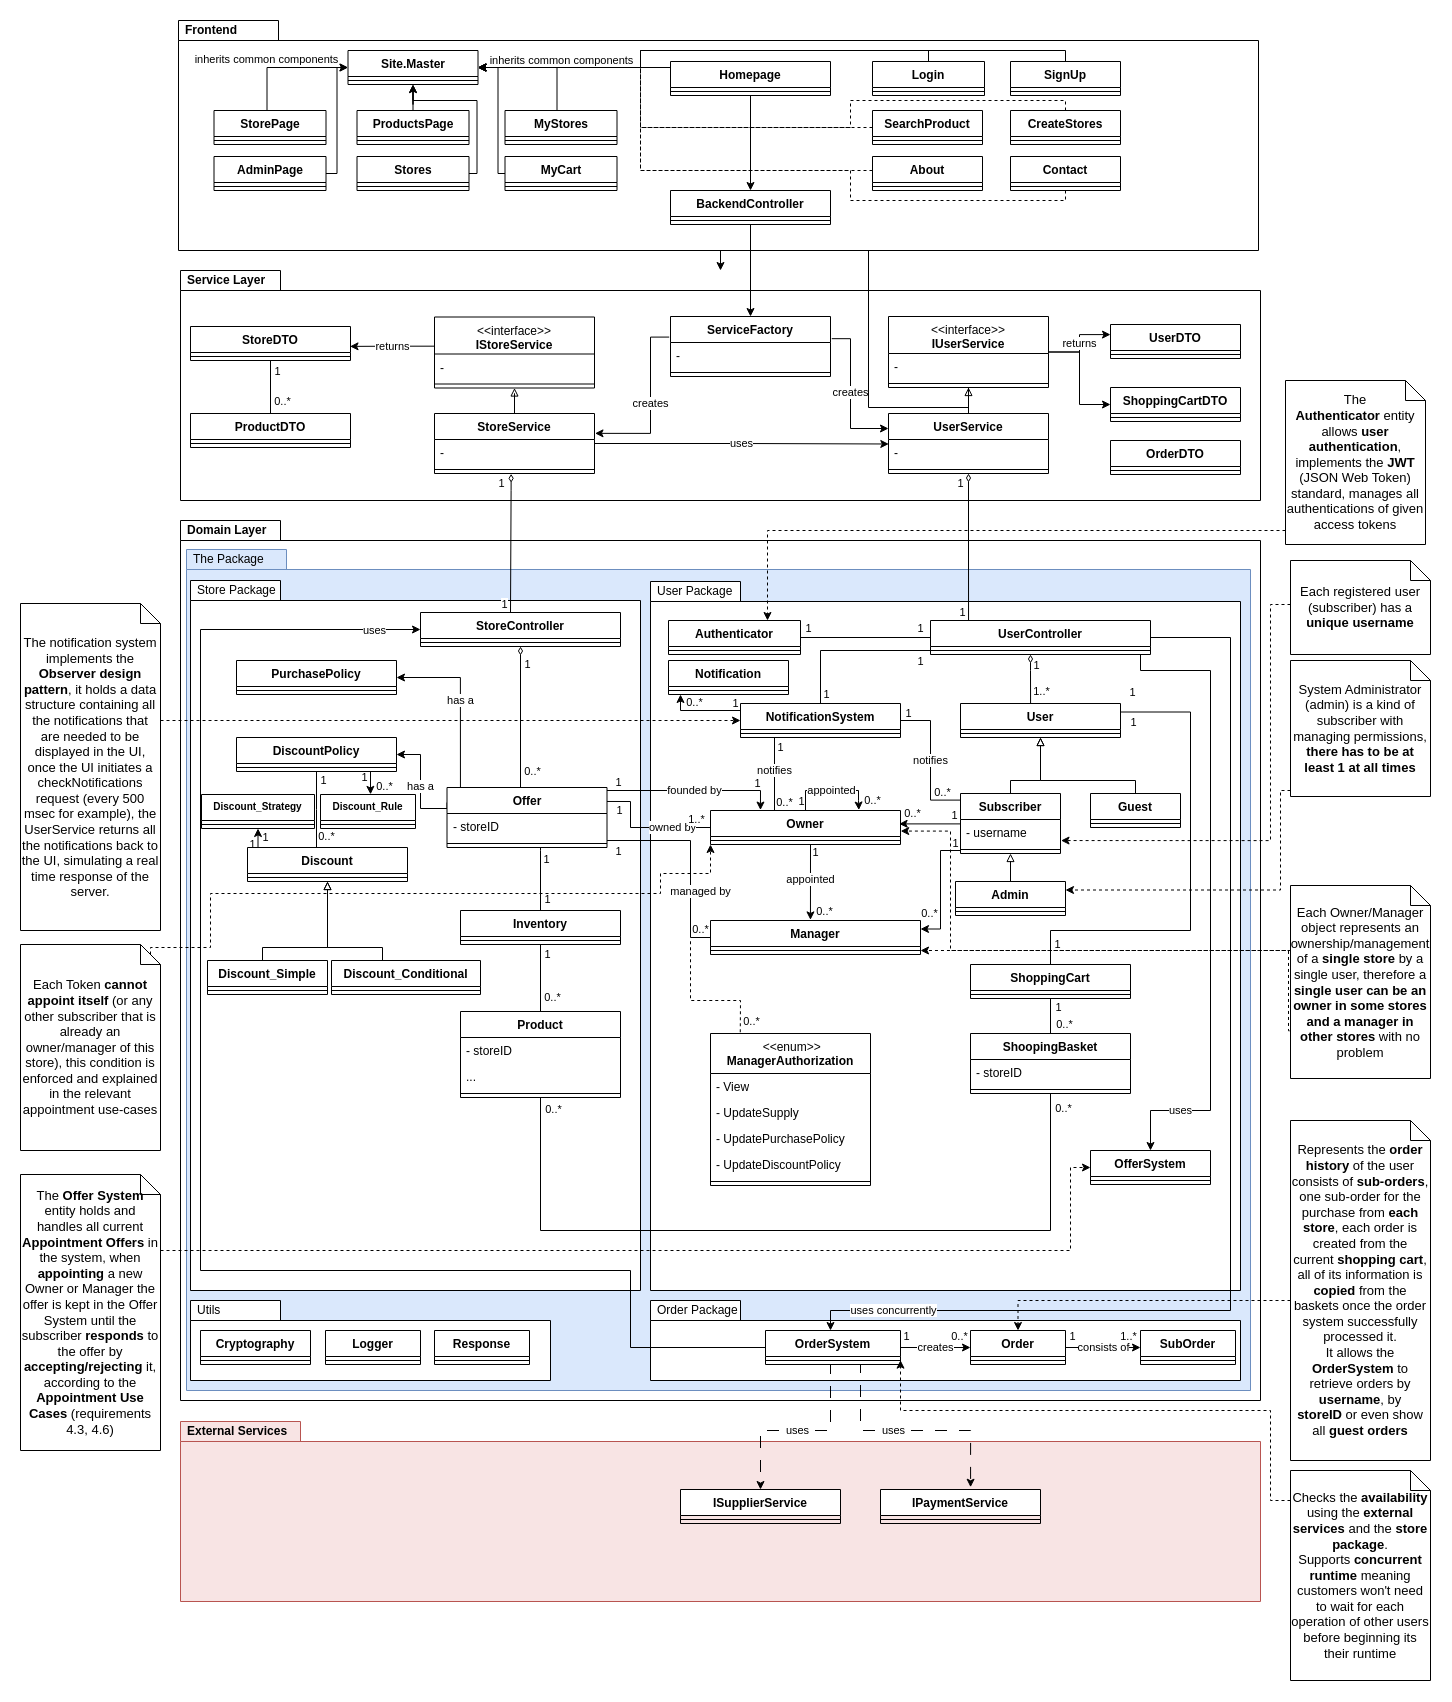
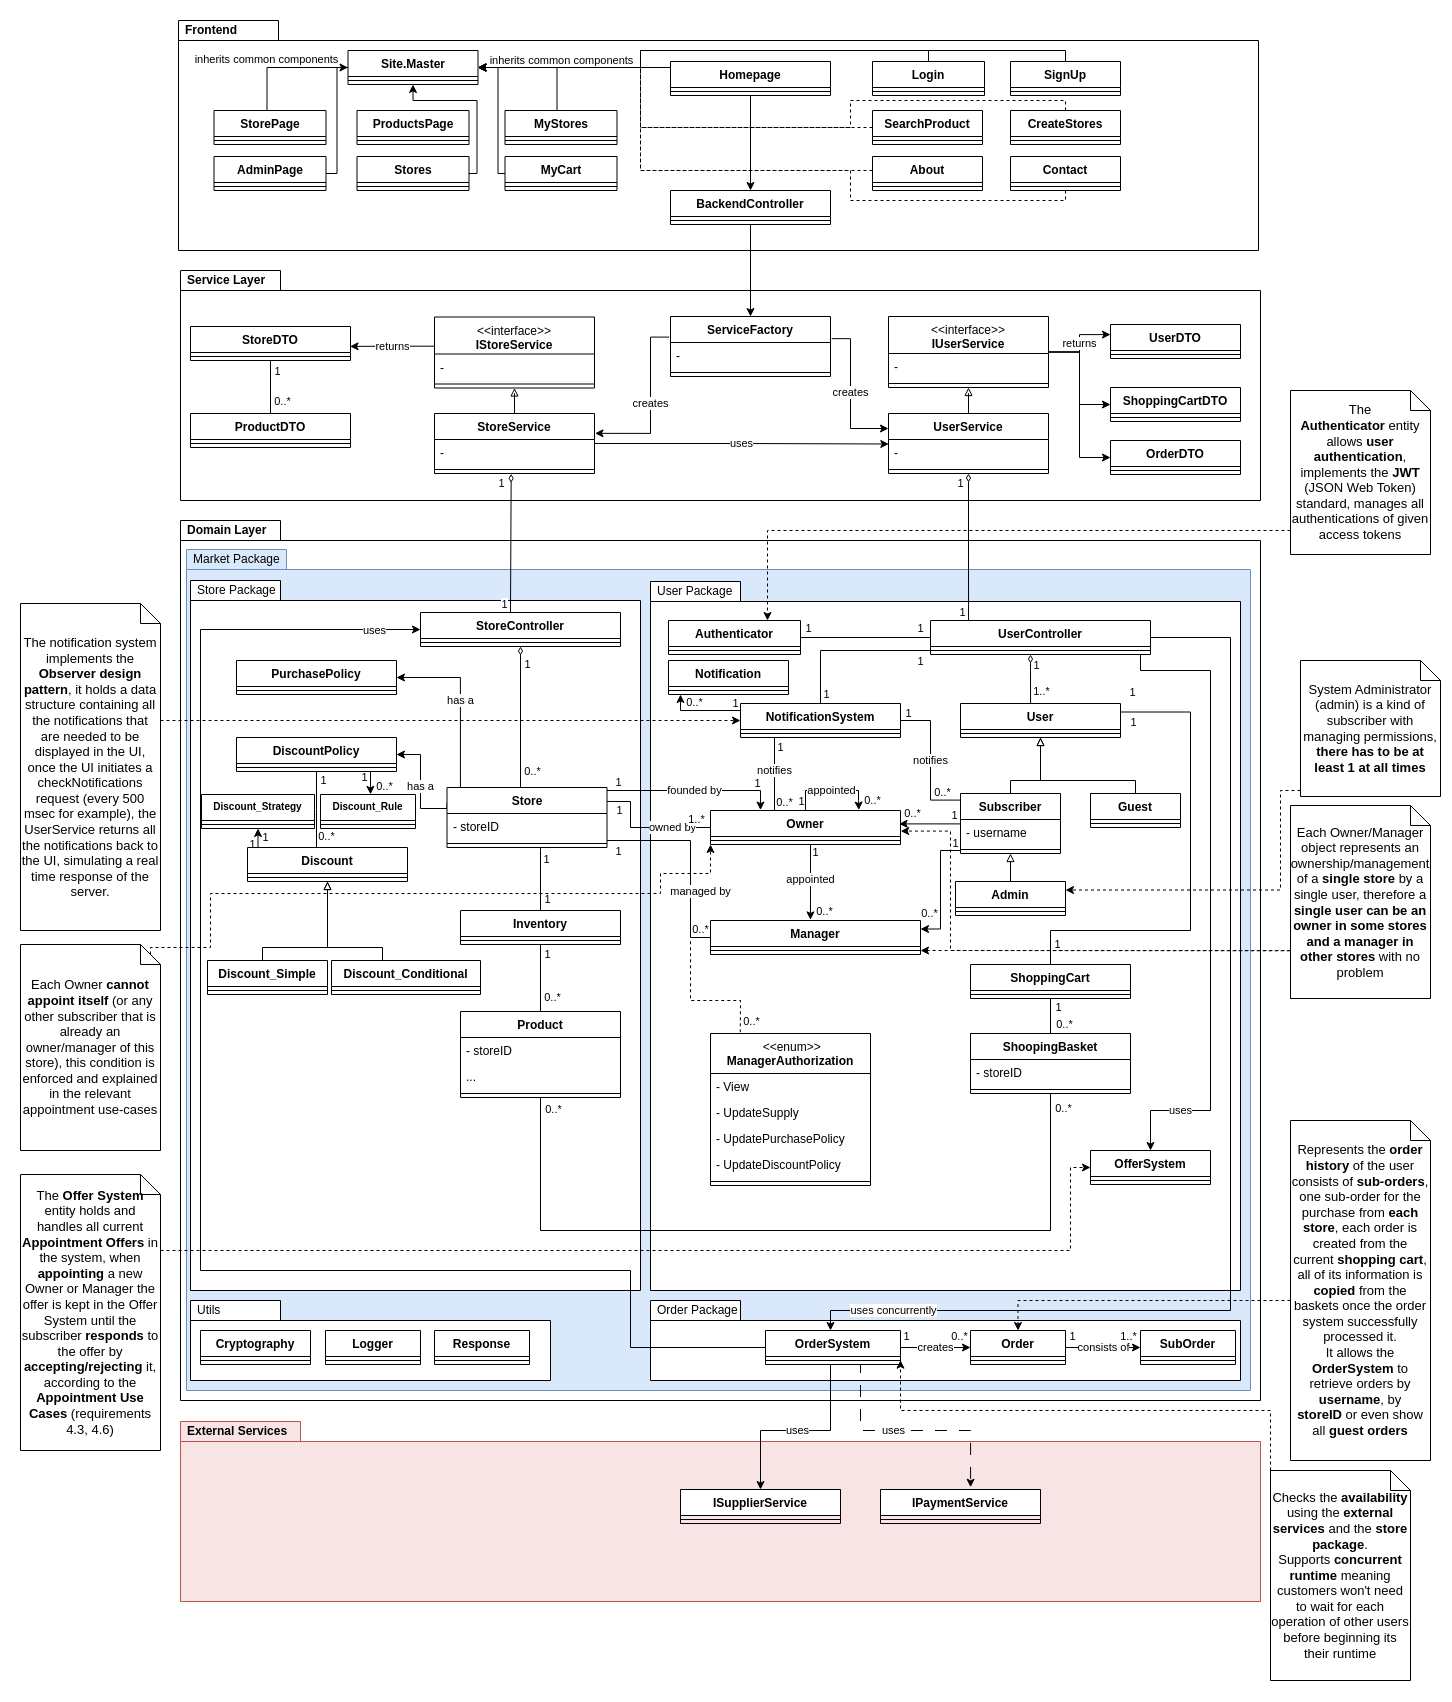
edge "StorePage" -> "Site.Master": arrowhead classic -> none
edge "ProductsPage" -> "Site.Master": removed
edge "<<interface>> IUserService" -> "Service Layer": now "<<interface>> IUserService" -> "OrderDTO"
node "The Authenticator entity allows user authentication, implements the JWT (JSON Web Token) standard, manages all authentications of given access tokens": moved (1356, 463) -> (1361, 473)
node "The Package": label "The Package" -> "Market Package"
node "Each registered user (subscriber) has a unique username": removed
node "System Administrator (admin) is a kind of subscriber with managing permissions, there has to be at least 1 at all times": moved (1361, 729) -> (1371, 729)
node "Offer": label "Offer" -> "Store"
edge "Each registered user (subscriber) has a unique username" -> "- username": removed
node "Each Owner/Manager object represents an ownership/management of a single store by a single user, therefore a single user can be an owner in some stores and a manager in other stores with no problem": moved (1361, 982) -> (1361, 902)
node "Each Token cannot appoint itself (or any other subscriber that is already an owner/manager of this store), this condition is enforced and explained in the relevant appointment use-cases": label "Each Token cannot appoint itself (or any other subscriber that is already an owner/manager of this store), this condition is enforced and explained in the relevant appointment use-cases" -> "Each Owner cannot appoint itself (or any other subscriber that is already an owner/manager of this store), this condition is enforced and explained in the relevant appointment use-cases"
edge "OrderSystem" -> "ISupplierService": style dashed -> solid
node "Checks the availability using the external services and the store package. Supports concurrent runtime meaning customers won't need to wait for each operation of other users before beginning its their runtime": moved (1361, 1576) -> (1341, 1576)
